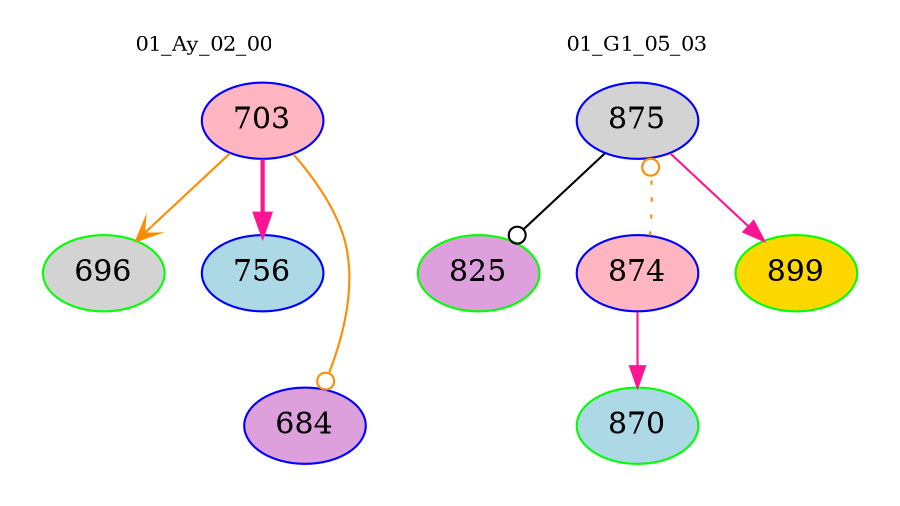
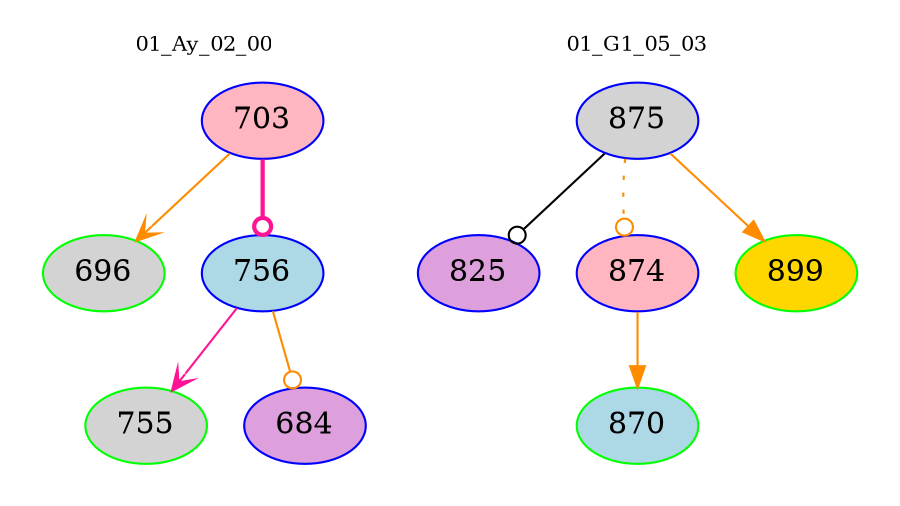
edge "703" -> "756": arrowhead normal -> odot
edge "875" -> "899": color deeppink -> darkorange
edge "874" -> "875": reversed
edge "703" -> "684": now "756" -> "684"
node "825": color green -> blue
edge "874" -> "870": color deeppink -> darkorange
node "755": added
